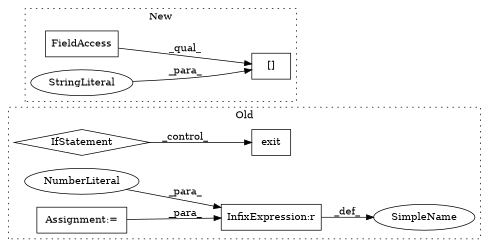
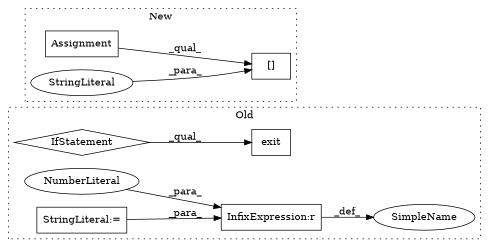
node "FieldAccess": label "FieldAccess" -> "Assignment"
edge "IfStatement" -> "exit": label "_control_" -> "_qual_"
node "Assignment:=": label "Assignment:=" -> "StringLiteral:="
